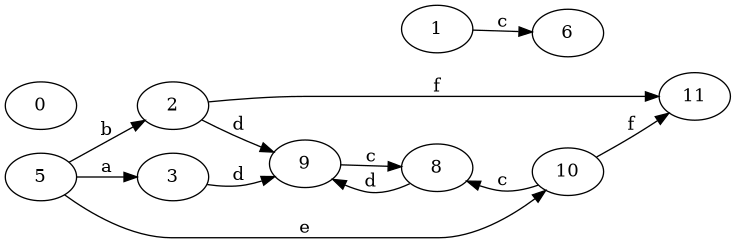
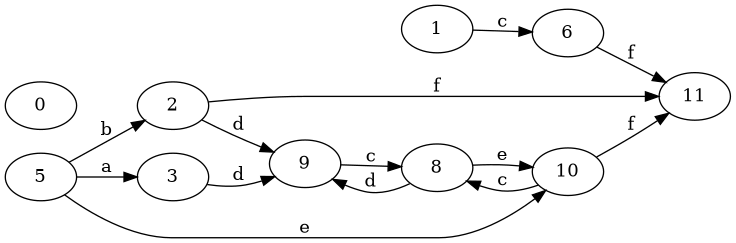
edge "6" -> "11": added, label "f"
edge "8" -> "10": added, label "e"
